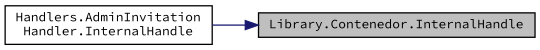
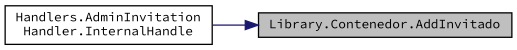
node "Library.Contenedor.InternalHandle": label "Library.Contenedor.InternalHandle" -> "Library.Contenedor.AddInvitado"
